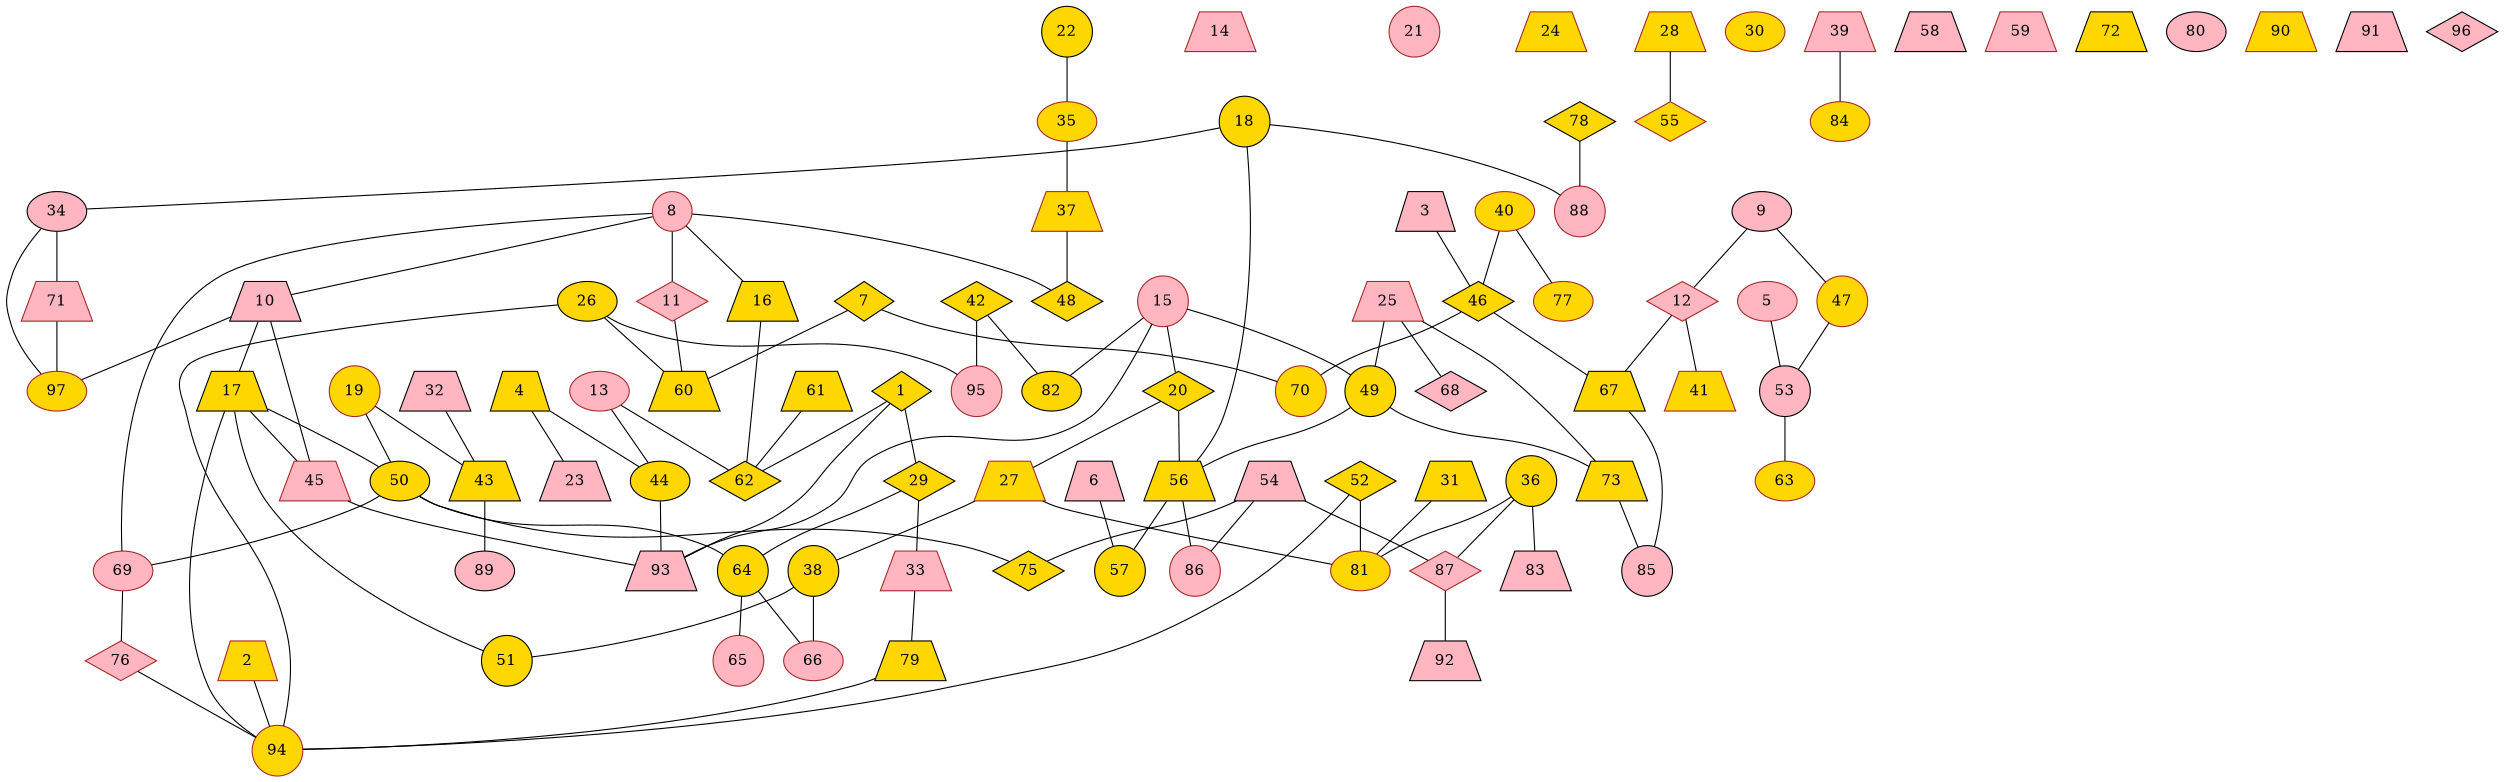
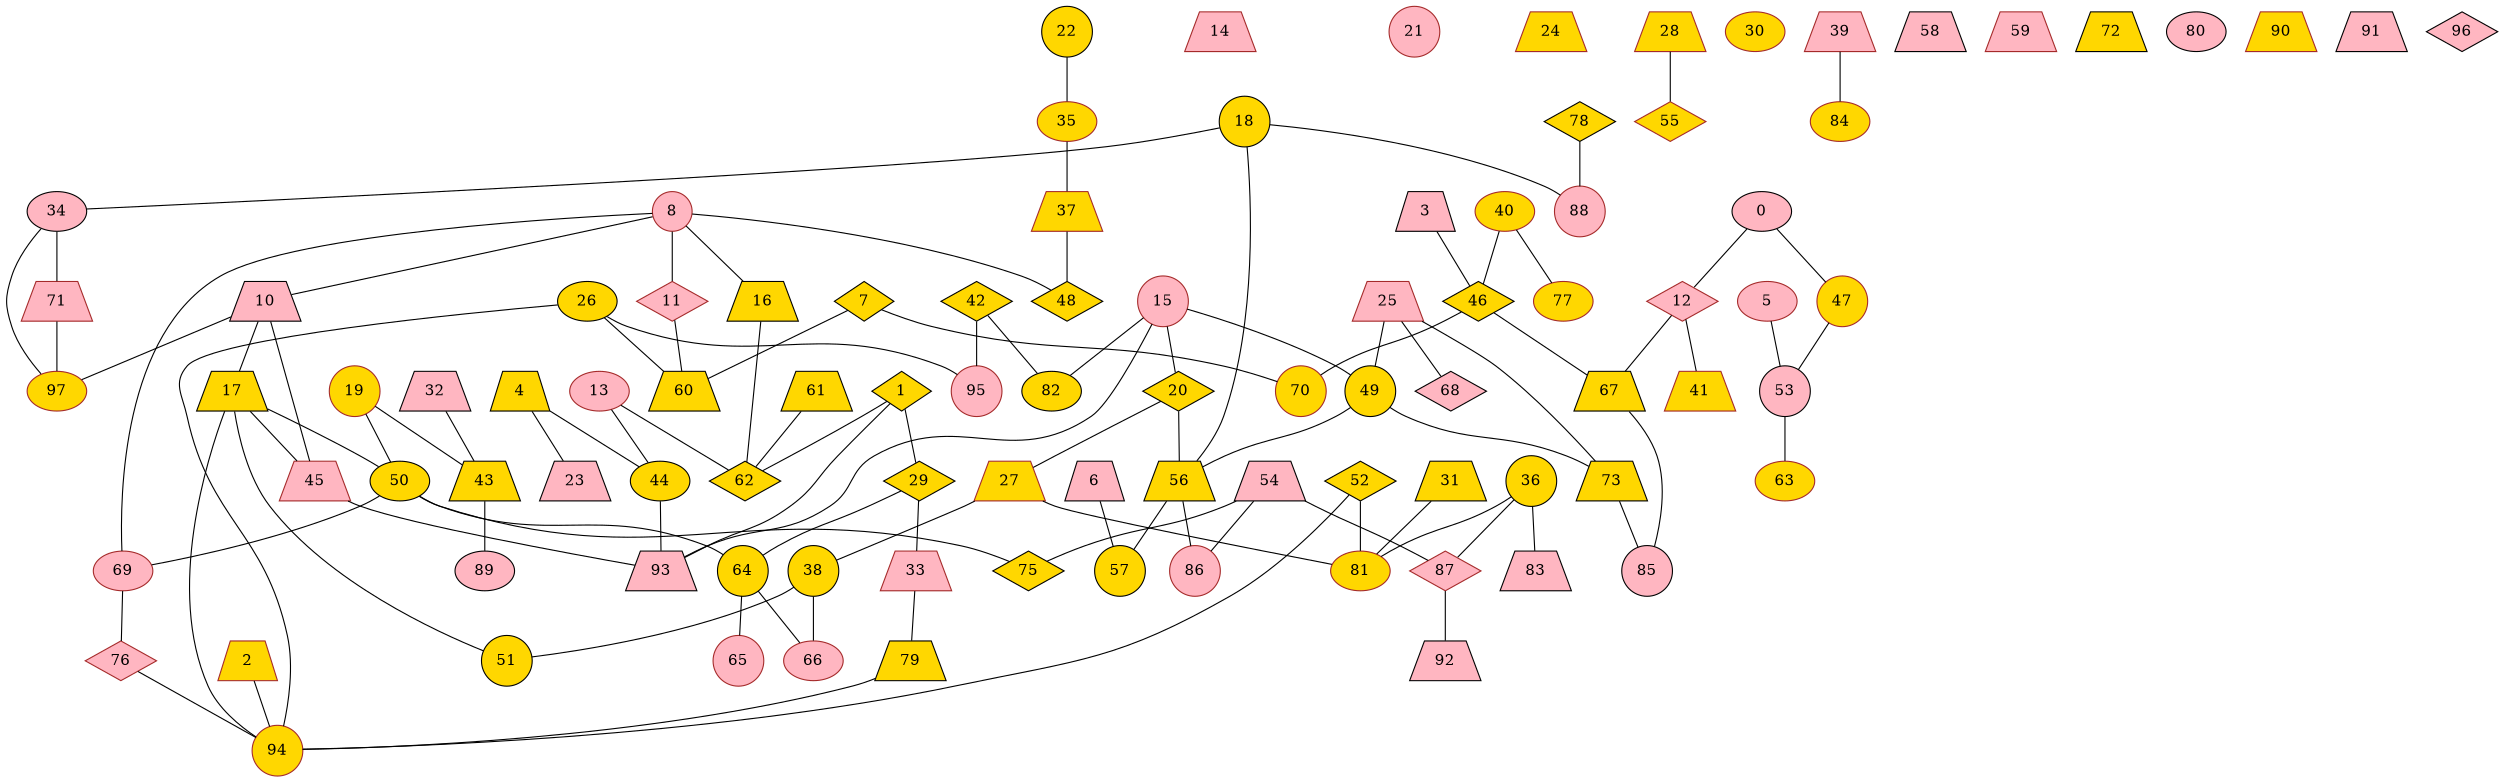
node "9": label "9" -> "0"
